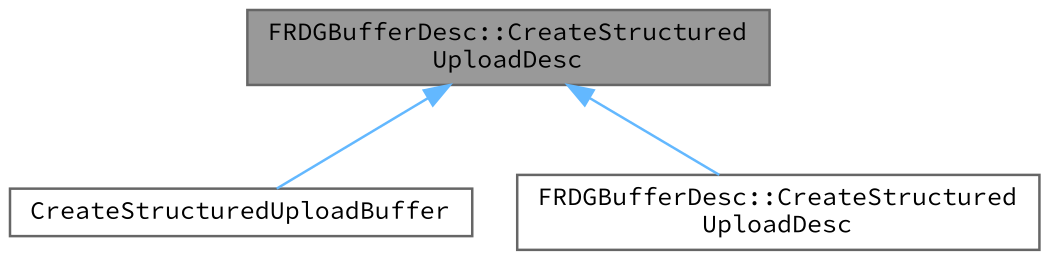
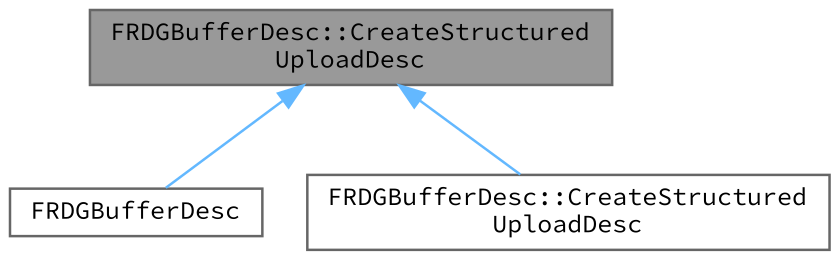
node "CreateStructuredUploadBuffer": label "CreateStructuredUploadBuffer" -> "FRDGBufferDesc"
